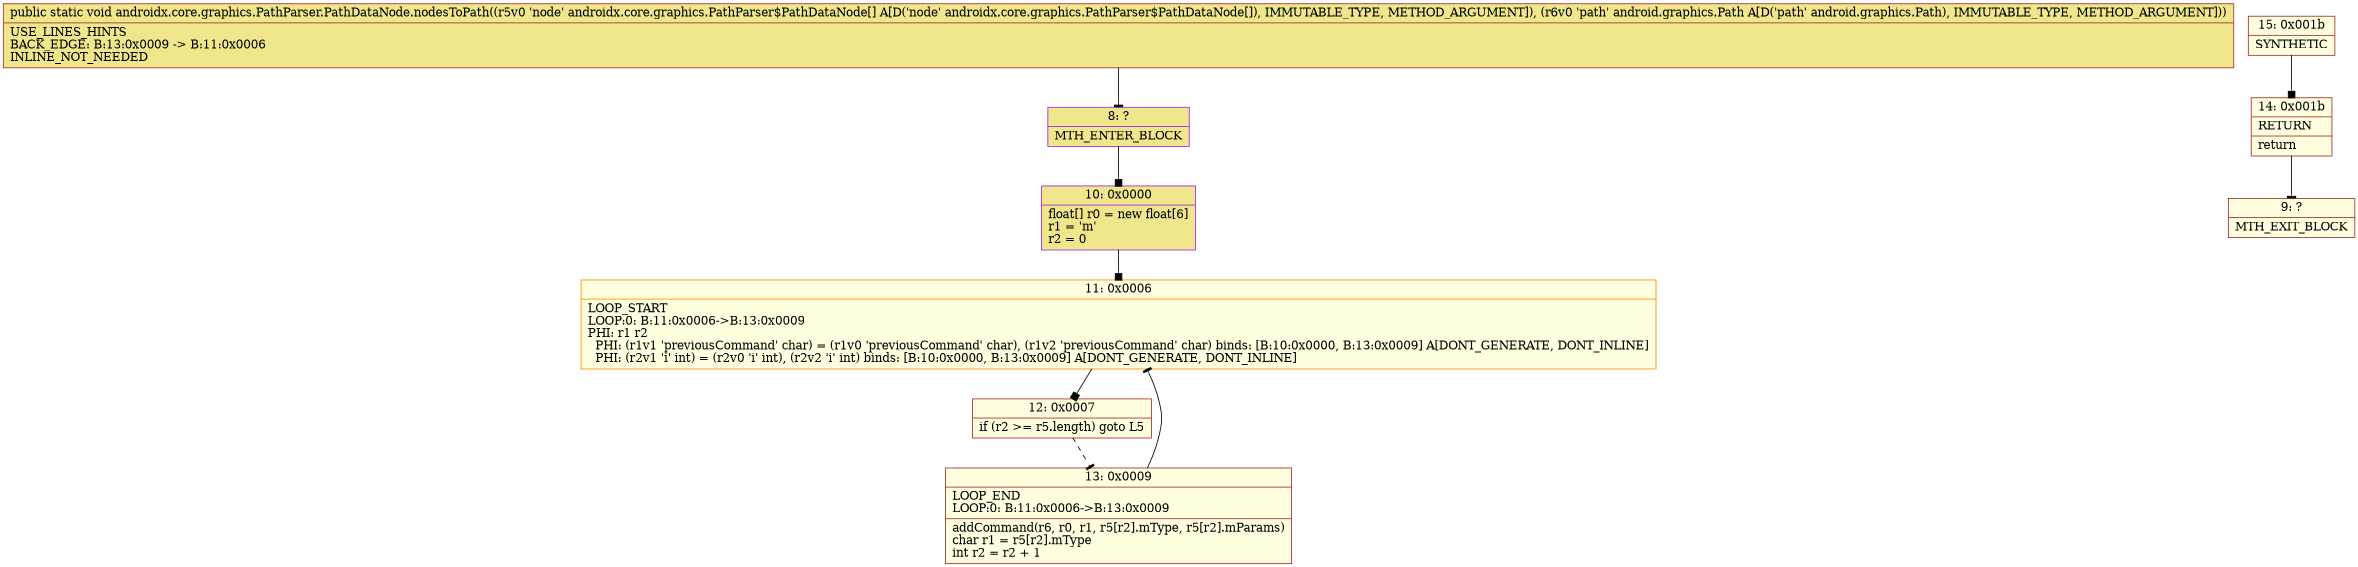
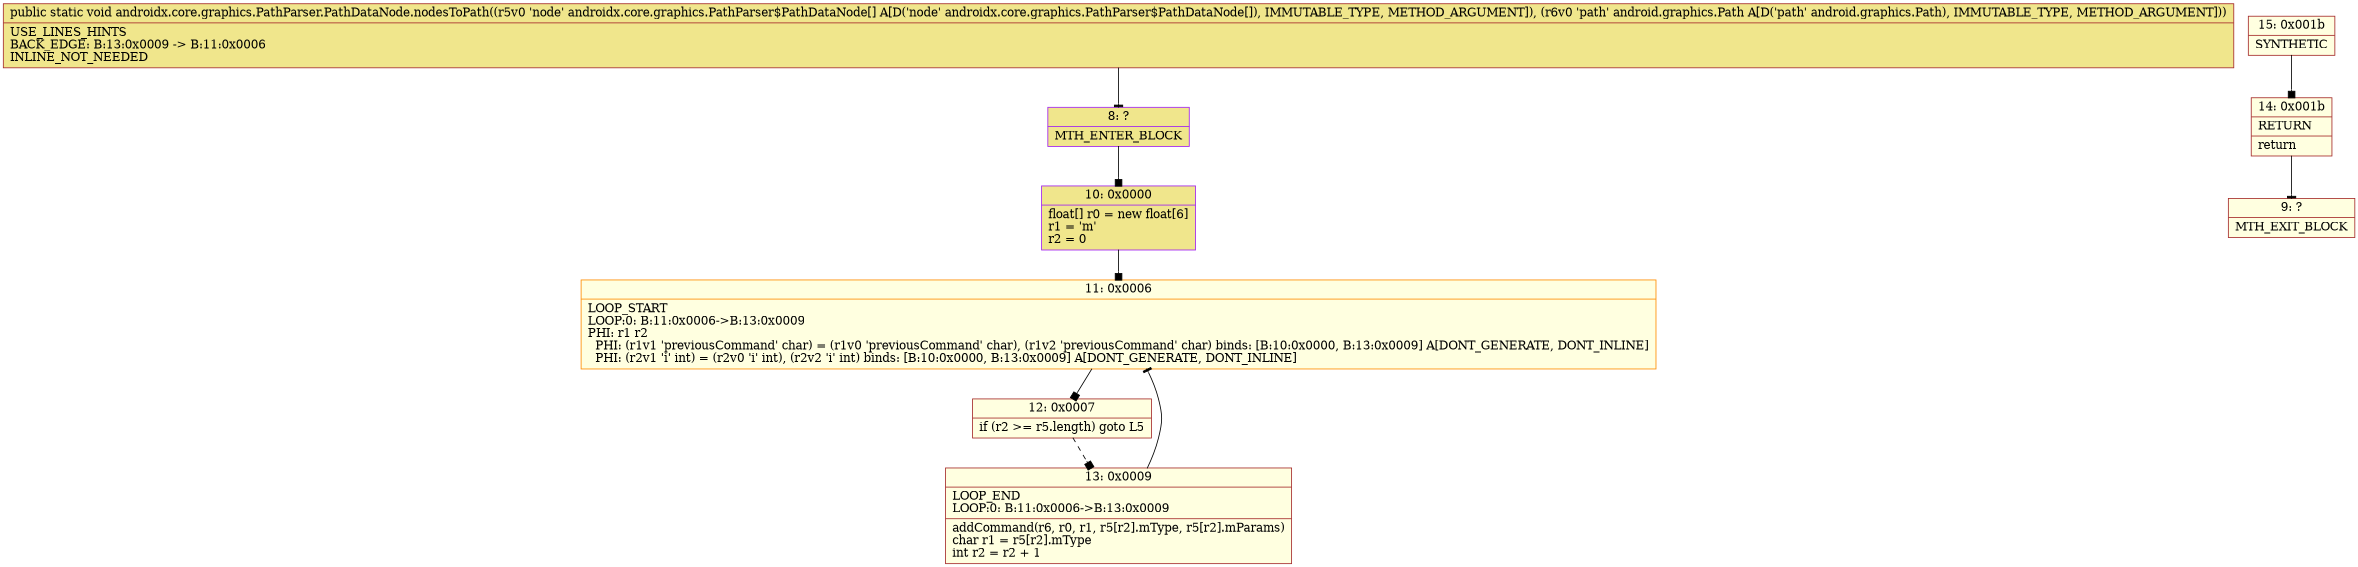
edge "12: 0x0007" -> "13: 0x0009": arrowhead tee -> box
